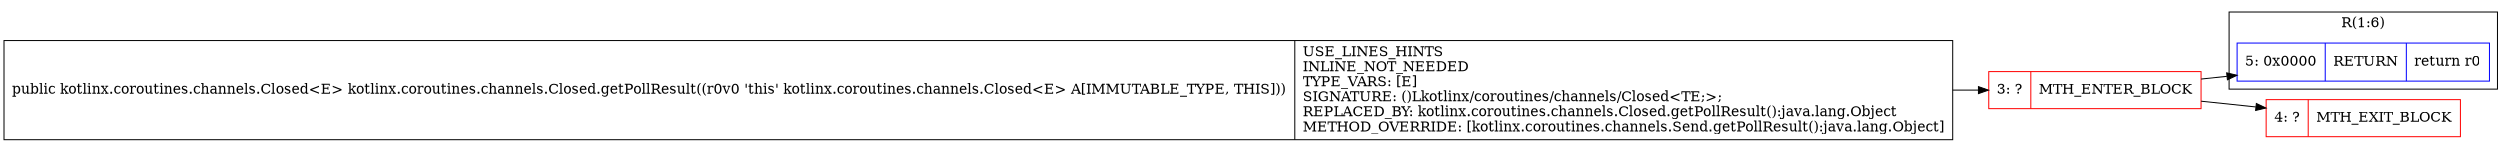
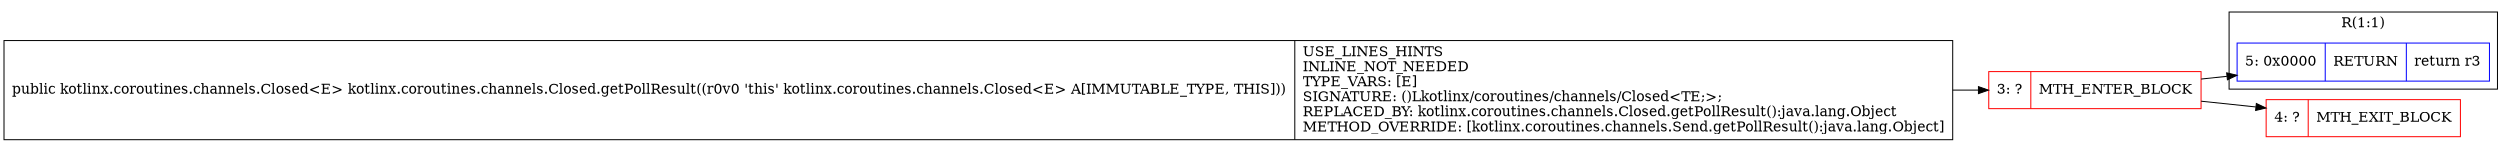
cluster "R(1:6)": label "R(1:6)" -> "R(1:1)"
node "5: 0x0000": text "return r0" -> "return r3"
